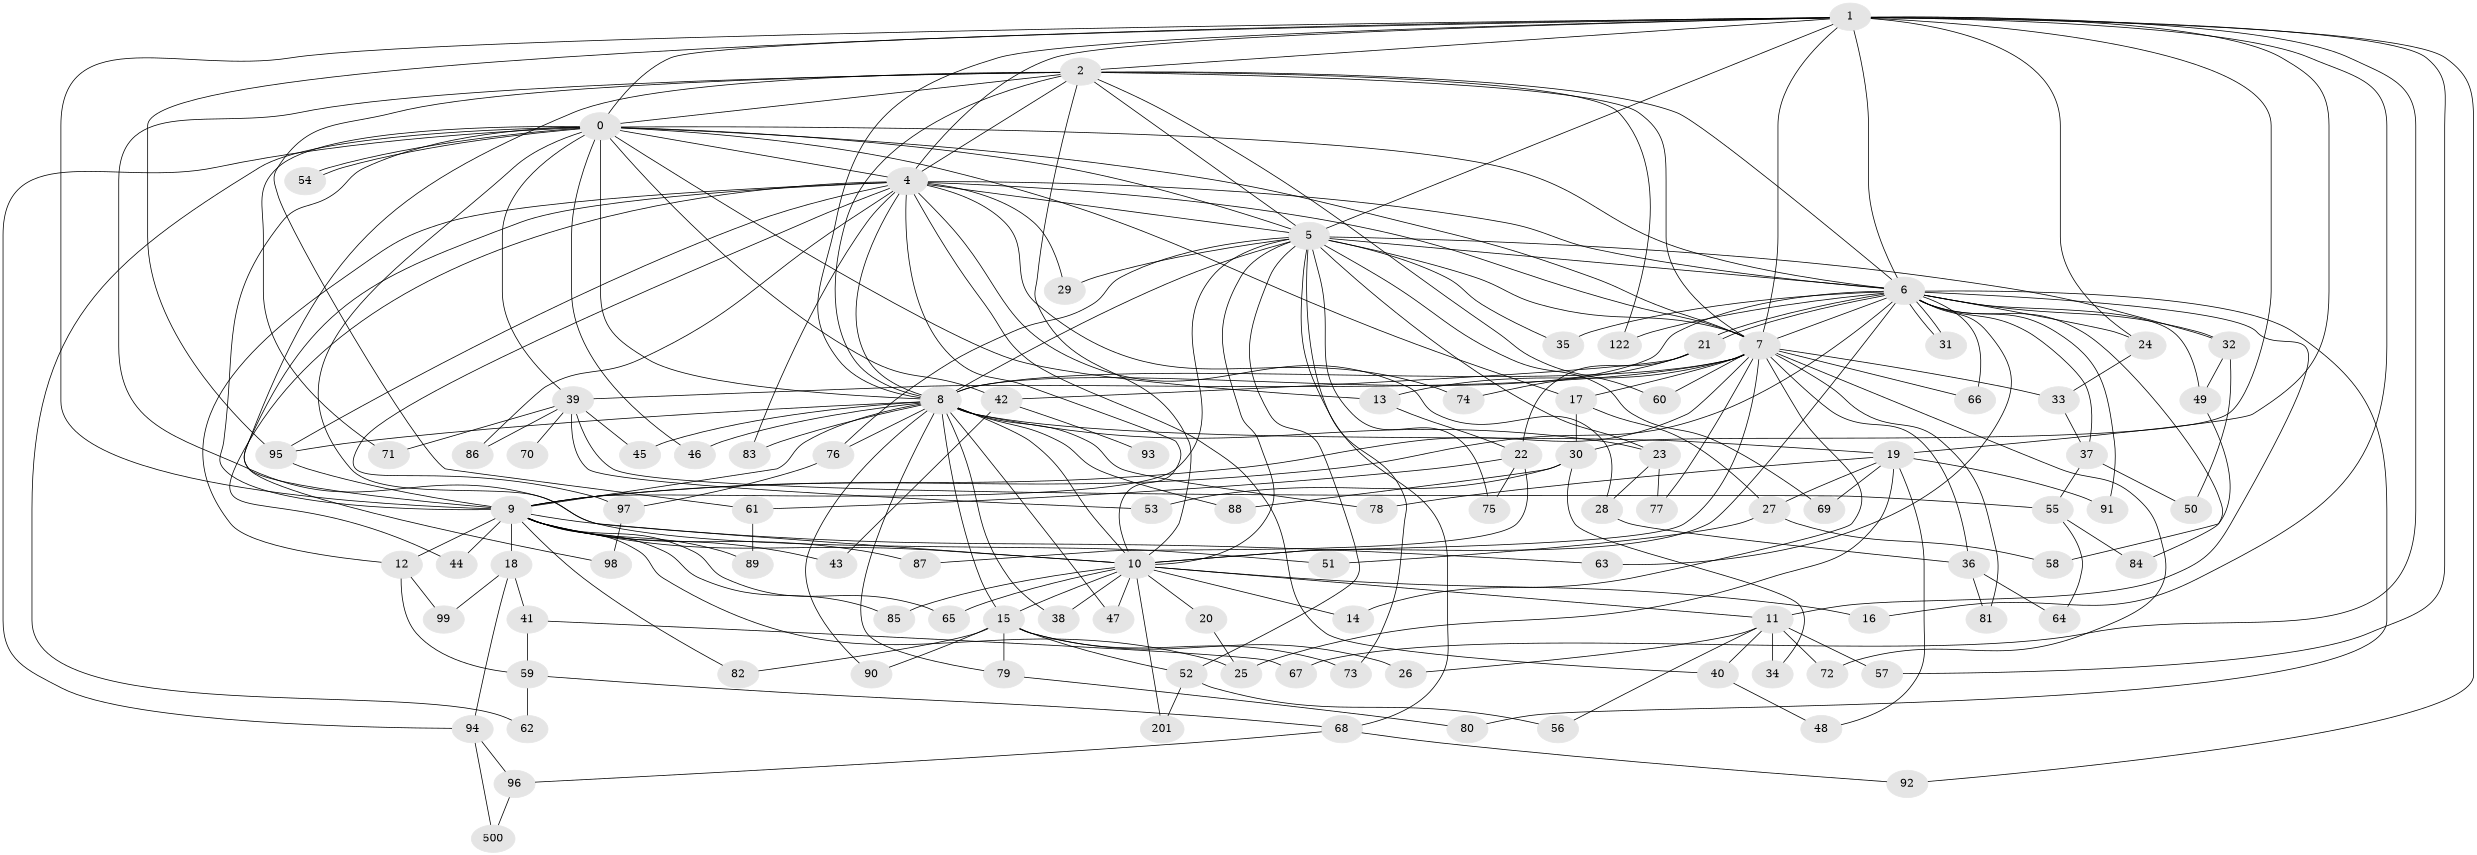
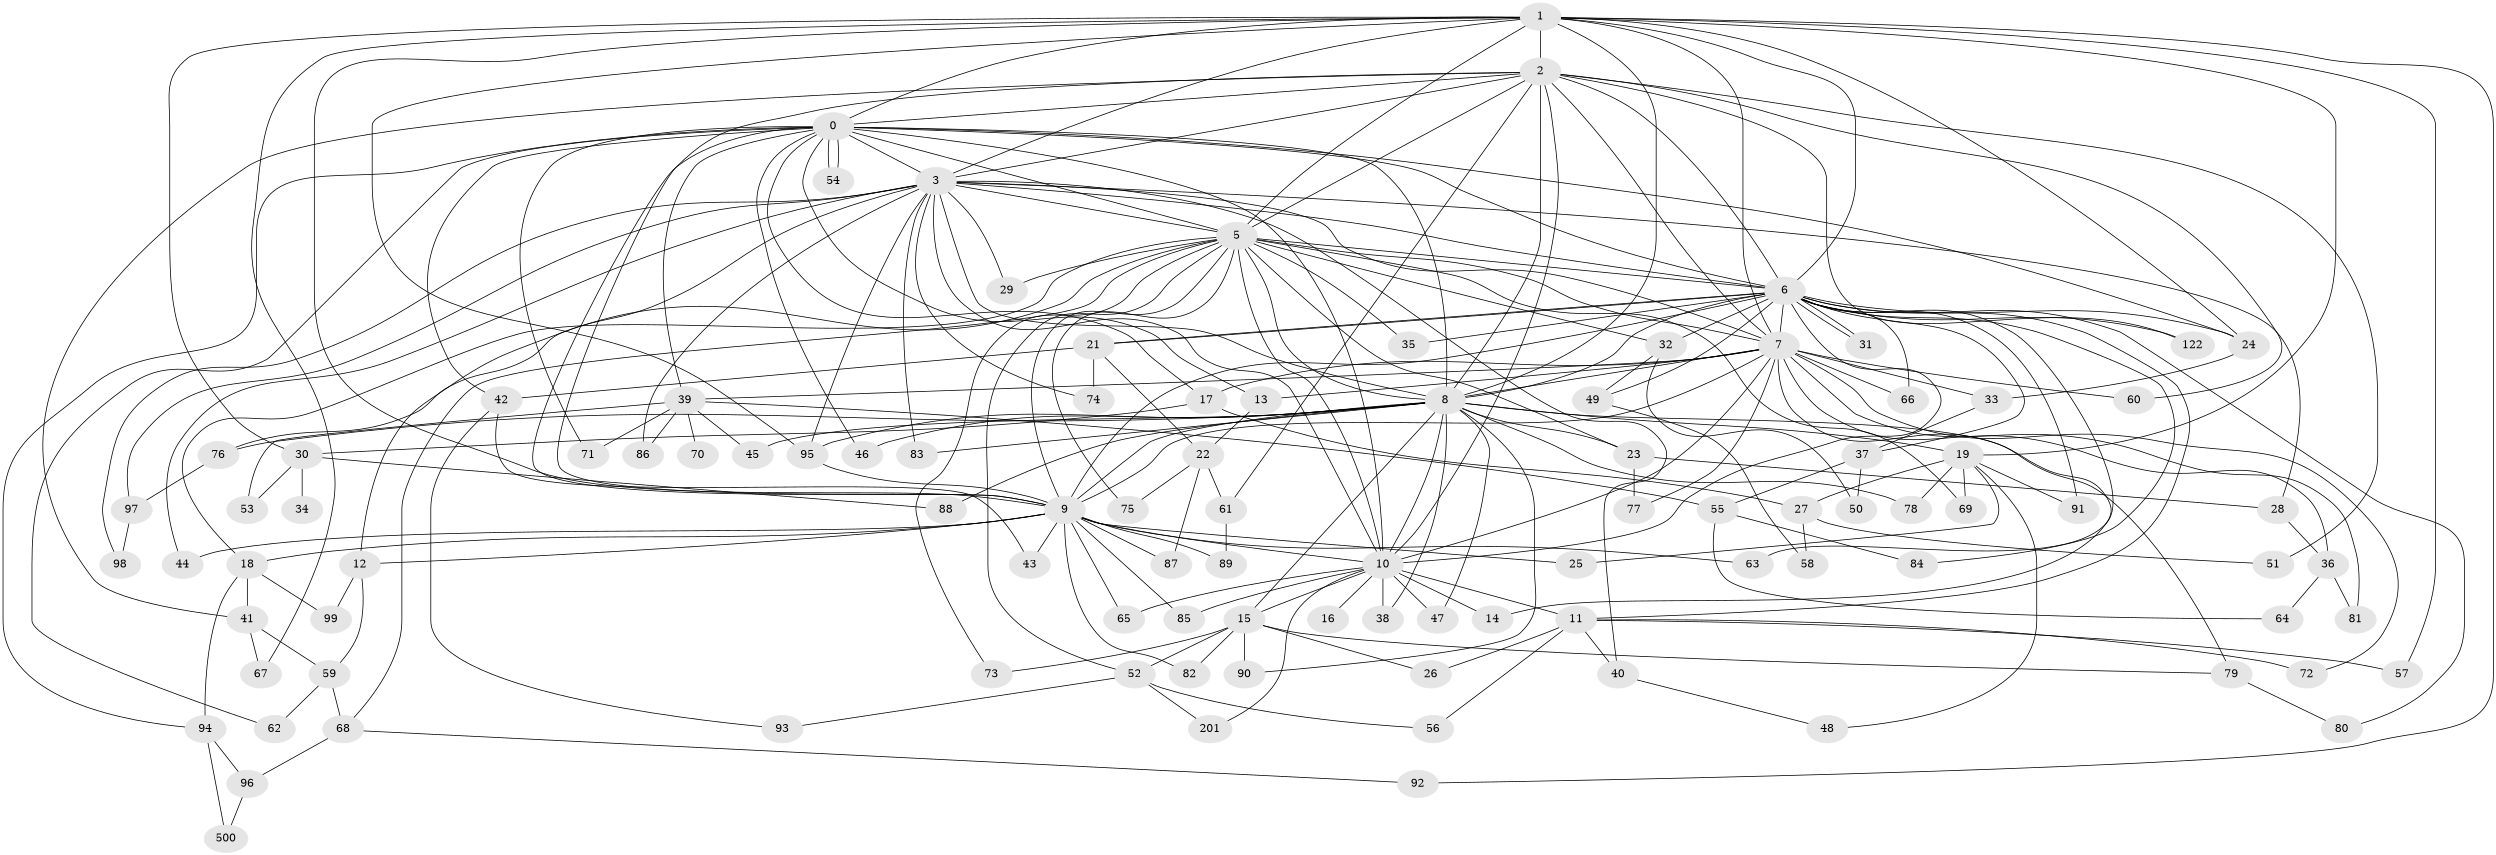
edge "2" -- "41": added
edge "0" -- "7": now "0" -- "24"
node "4": label "4" -> "3"
edge "1" -- "16": removed
edge "5" -- "18": added
node "20": removed
edge "11" -- "34": removed
edge "52" -- "93": added
